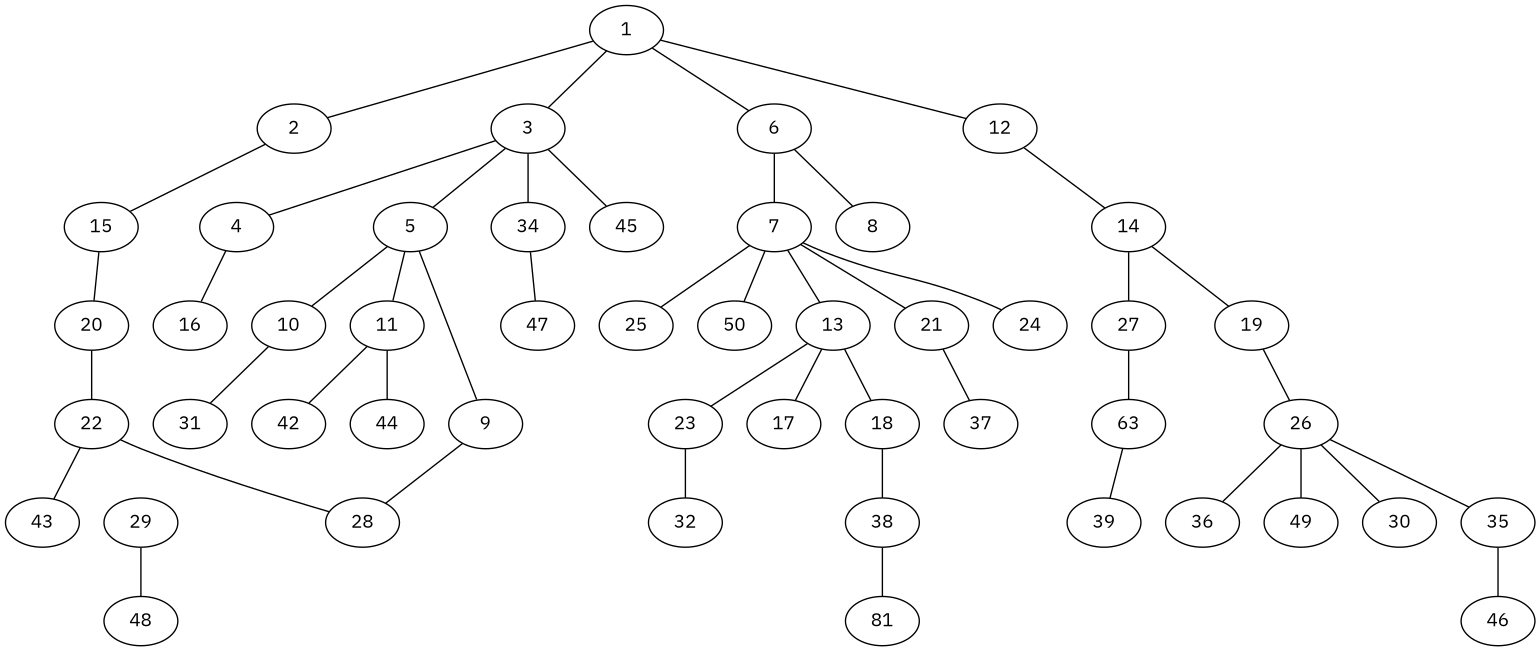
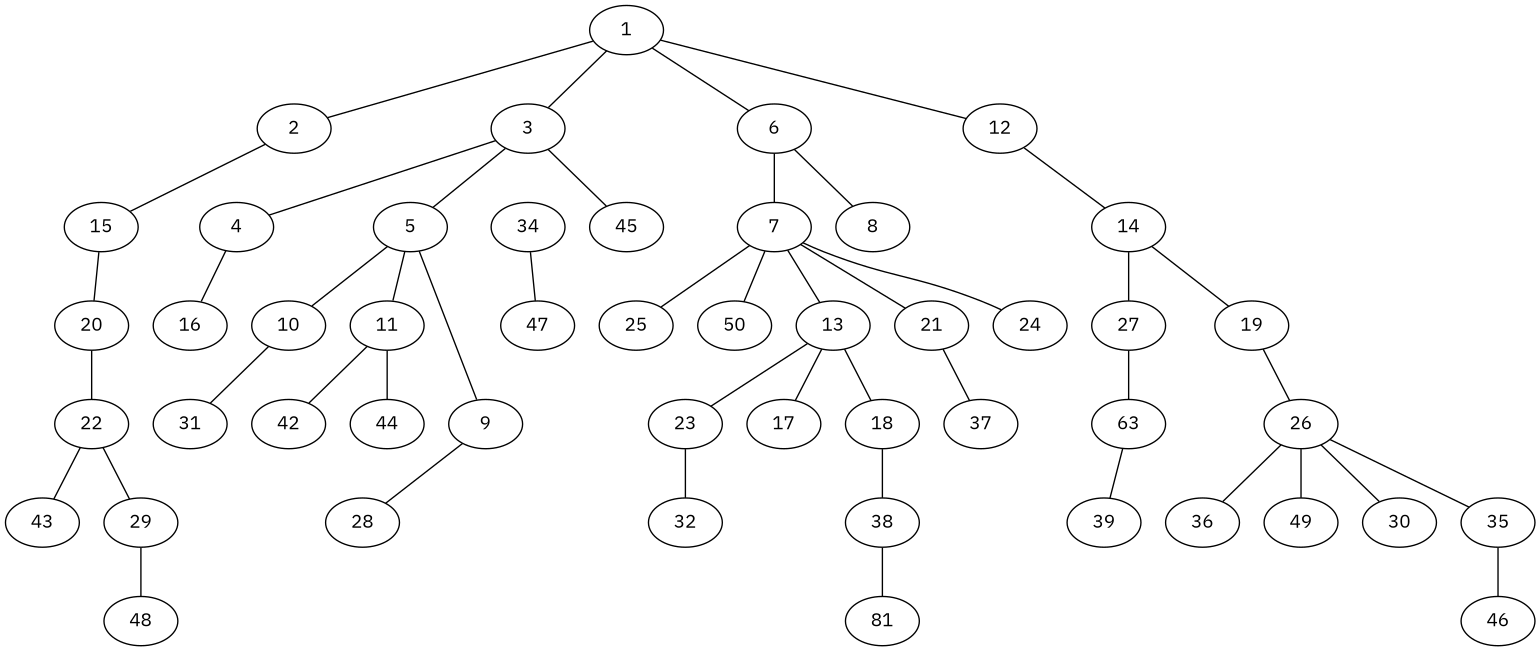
edge "3" -- "34": removed
edge "22" -- "28": now "22" -- "29"
